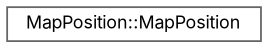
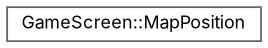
node "MapPosition::MapPosition": label "MapPosition::MapPosition" -> "GameScreen::MapPosition"
